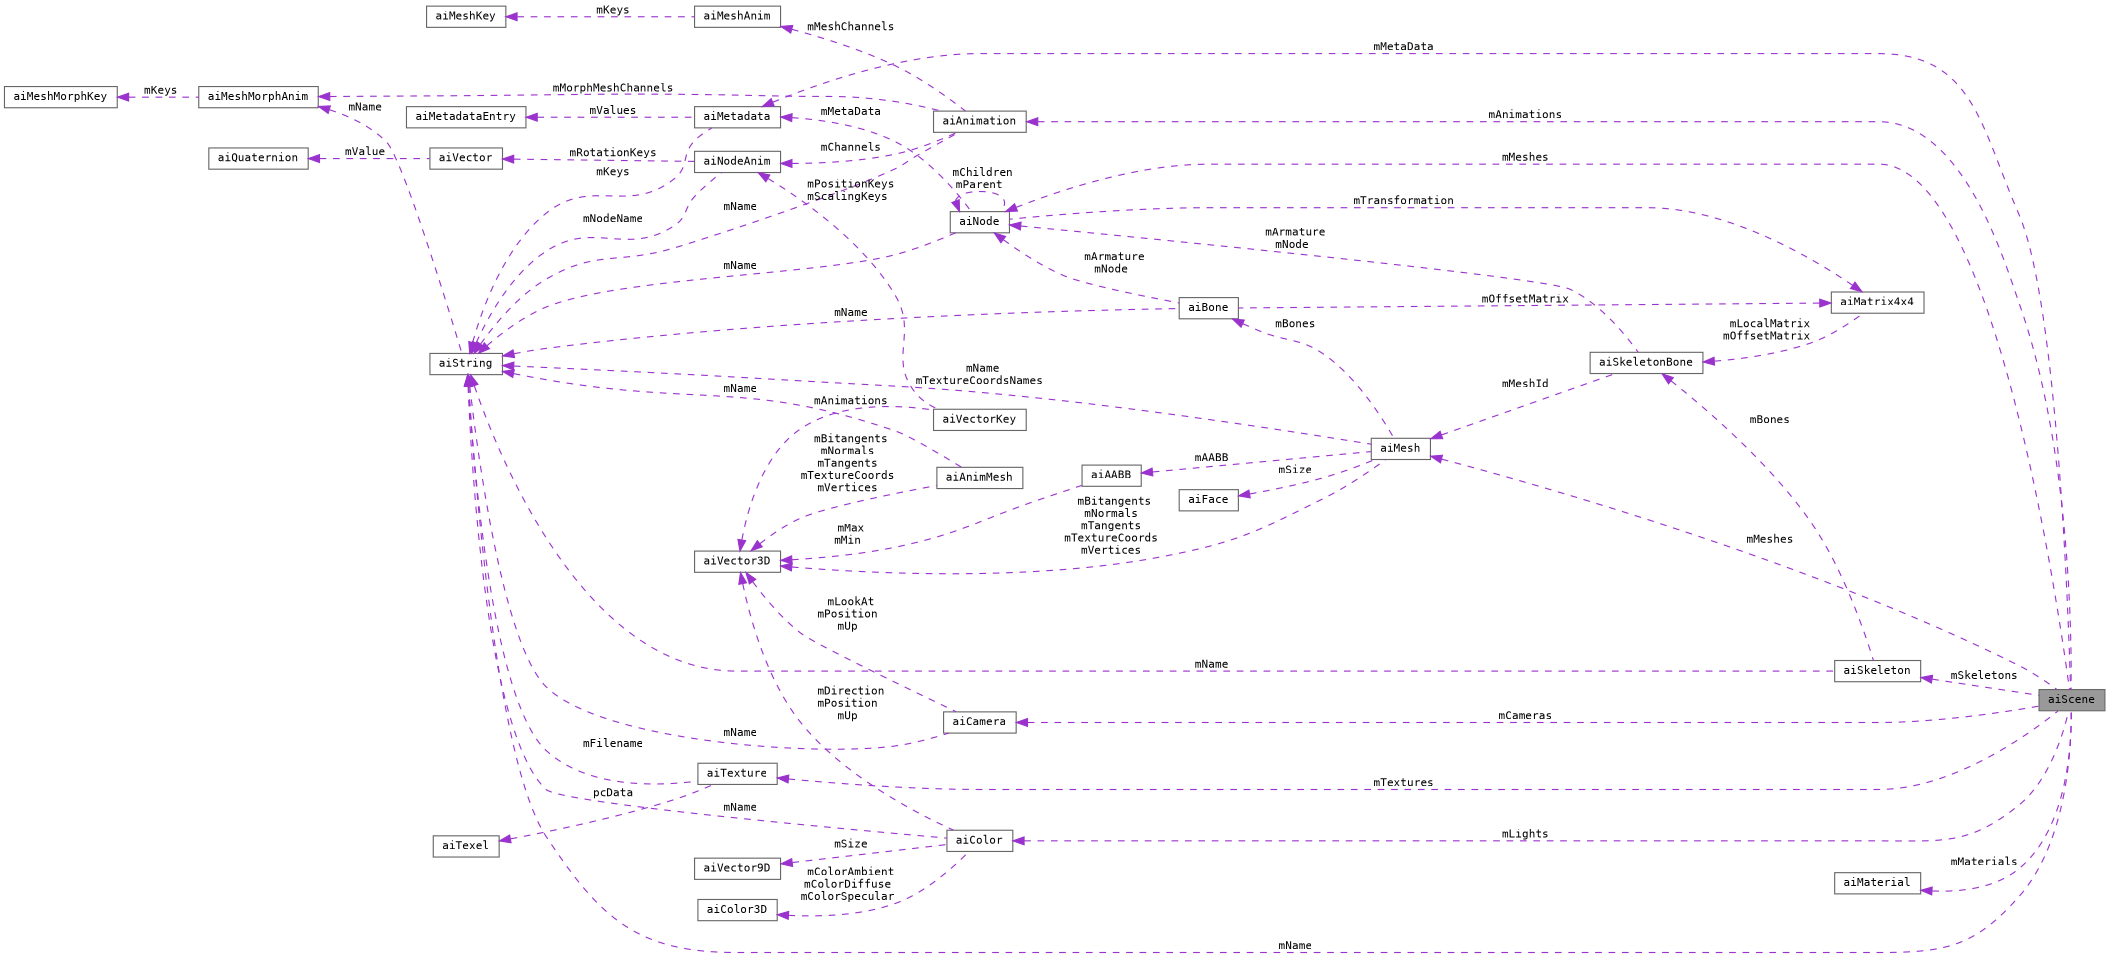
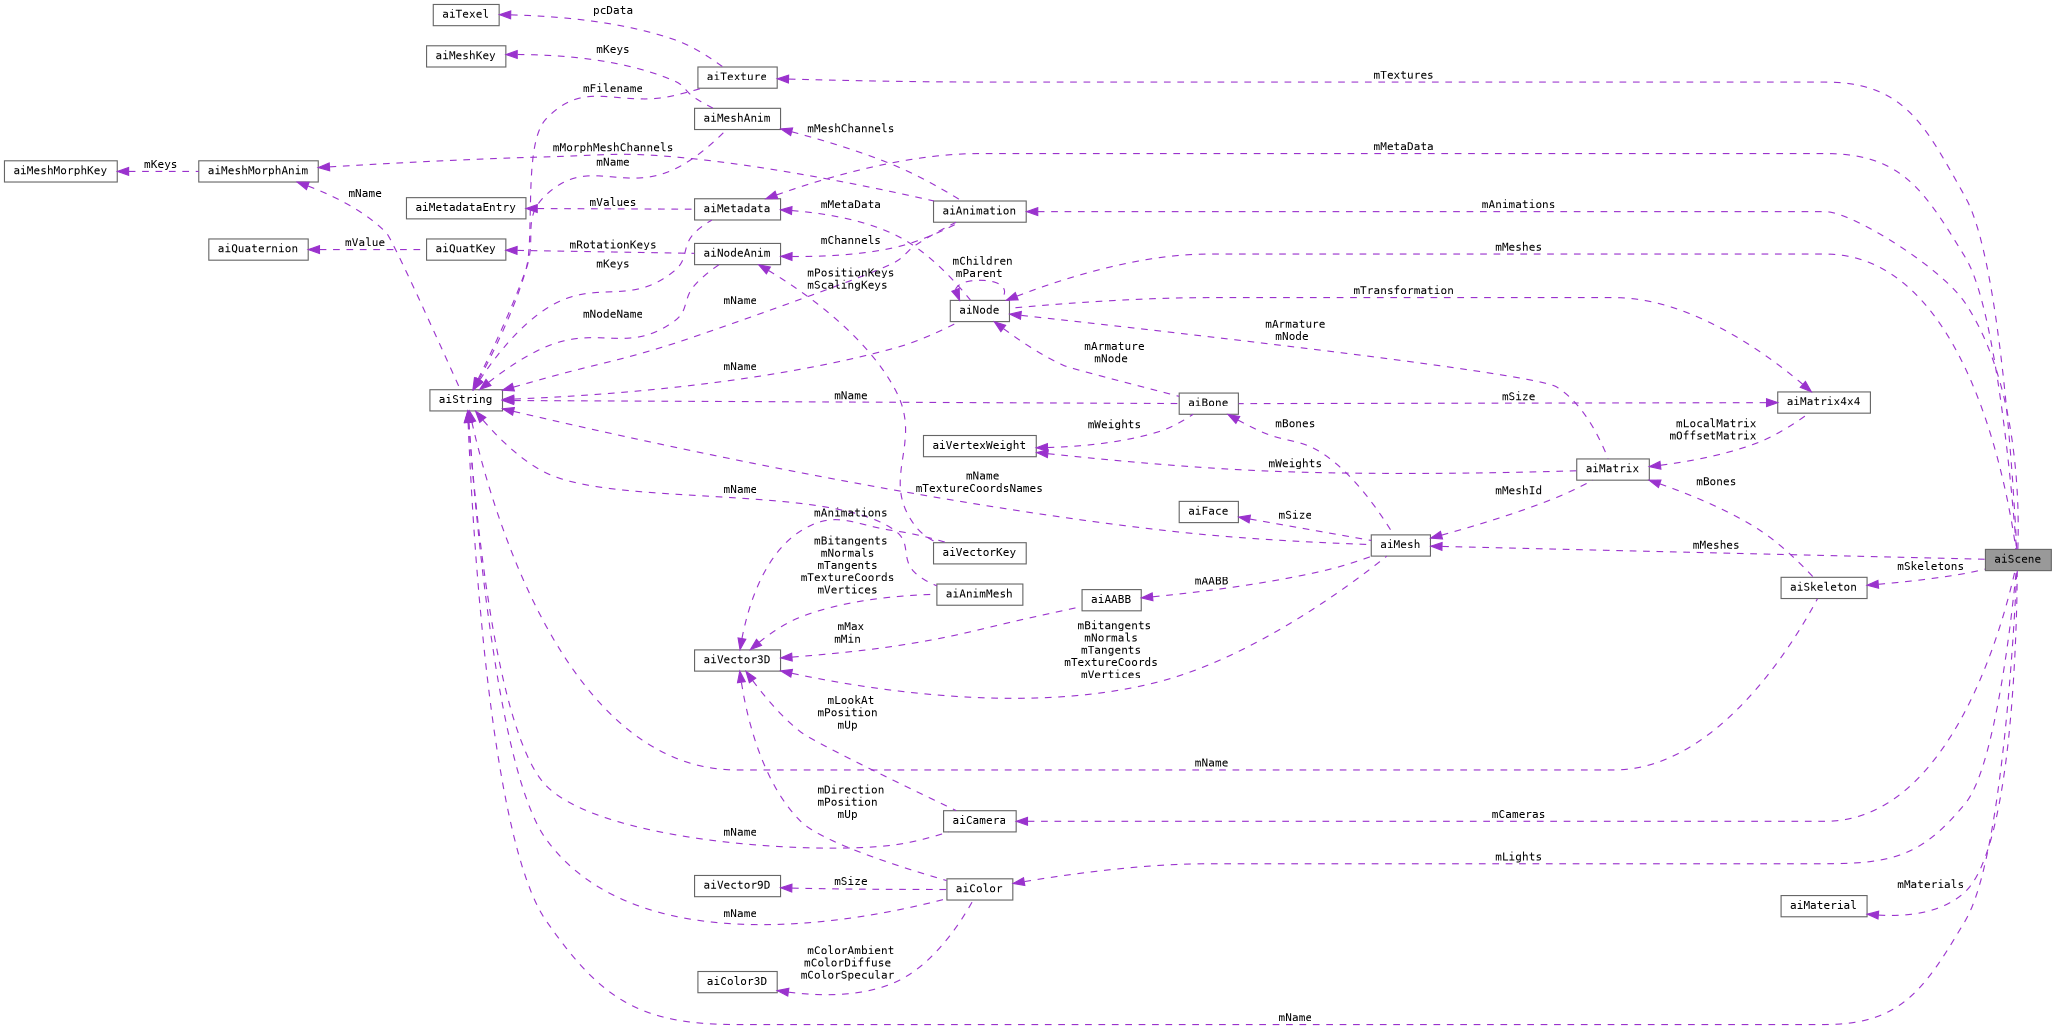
node "aiVector": label "aiVector" -> "aiQuatKey"
edge "aiMeshAnim" -> "aiString": added, label "mName"
edge "aiBone" -> "aiMatrix4x4": label " mOffsetMatrix" -> " mSize"
node "aiSkeletonBone": label "aiSkeletonBone" -> "aiMatrix"
node "aiVertexWeight": added
